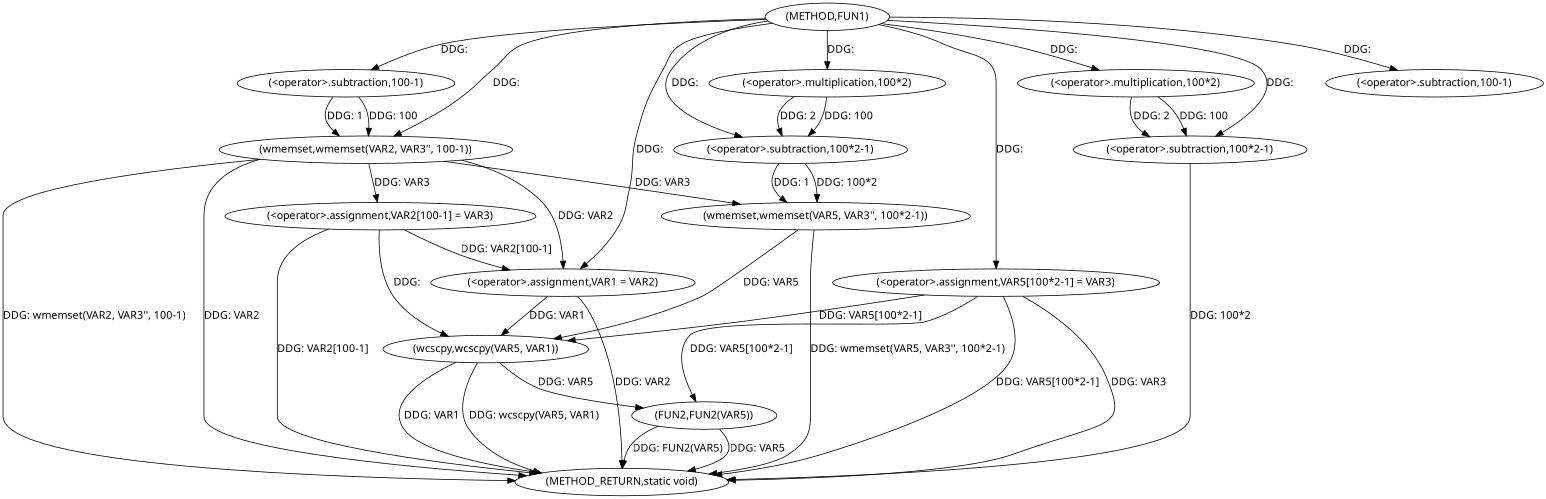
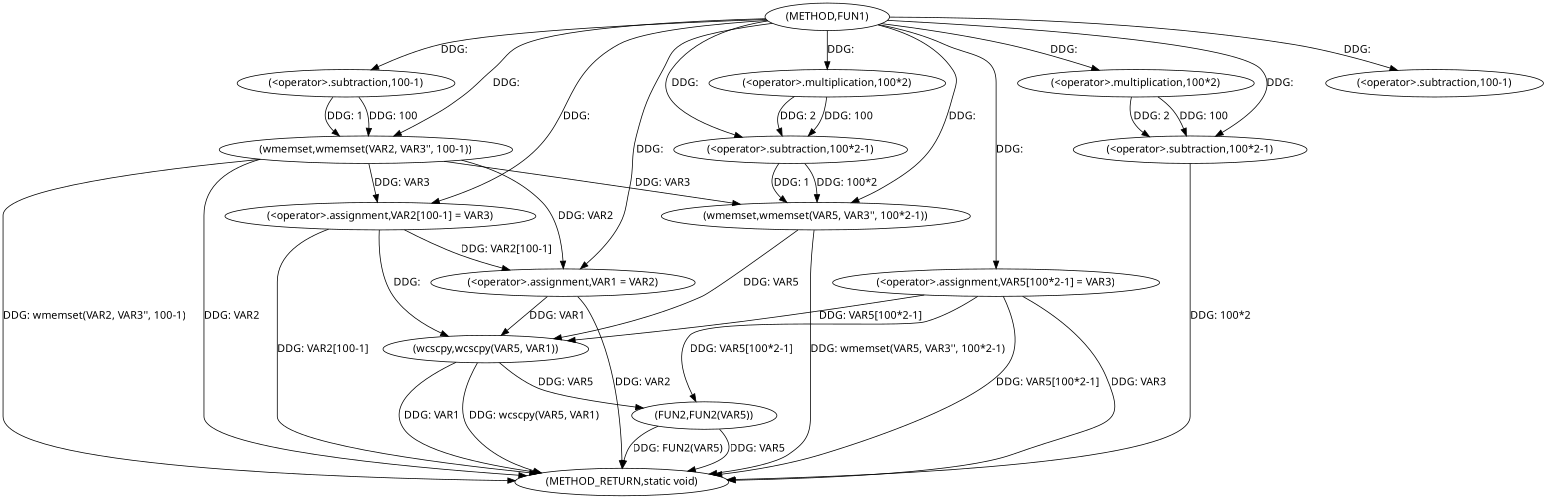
edge "(METHOD,FUN1)" -> "(<operator>.assignment,VAR2[100-1] = VAR3)": added, label "DDG:"
edge "(METHOD,FUN1)" -> "(wmemset,wmemset(VAR5, VAR3'', 100*2-1))": added, label "DDG:"
